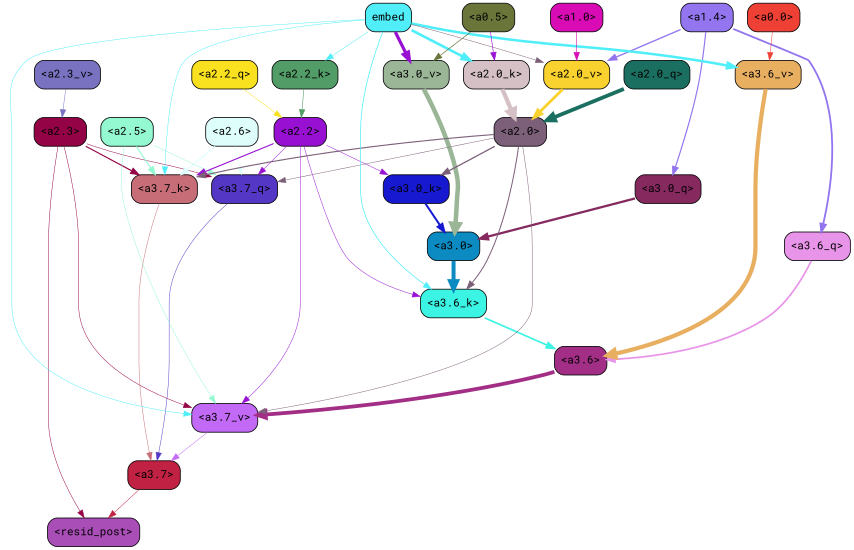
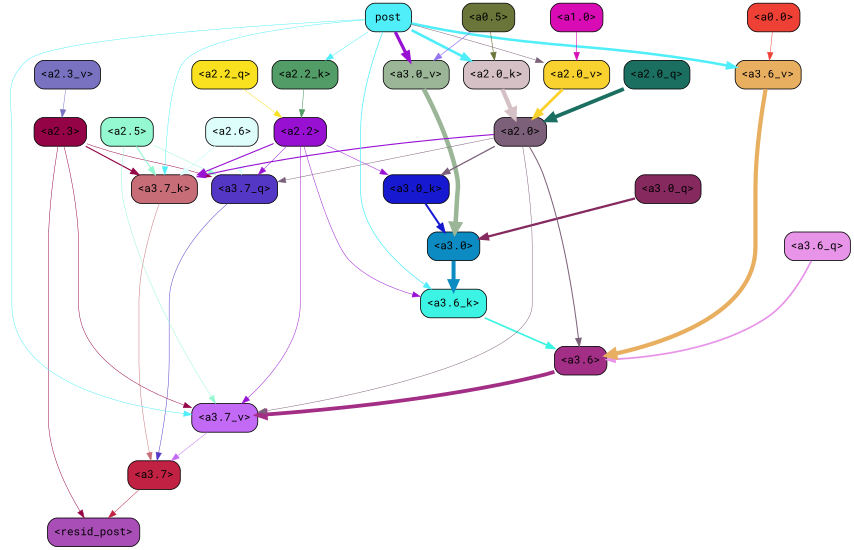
node "embed": label "embed" -> "post"
node "<a1.4>": removed
edge "<a0.5>" -> "<a2.0_k>": color #9811d3 -> #6a753a
edge "<a0.5>" -> "<a3.0_v>": color #6a753a -> #9275ef
edge "<a2.0>" -> "<a3.7_k>": color #7c6079 -> #9811d3
edge "<a2.0>" -> "<a3.6_k>": now "<a2.0>" -> "<a3.6>"
